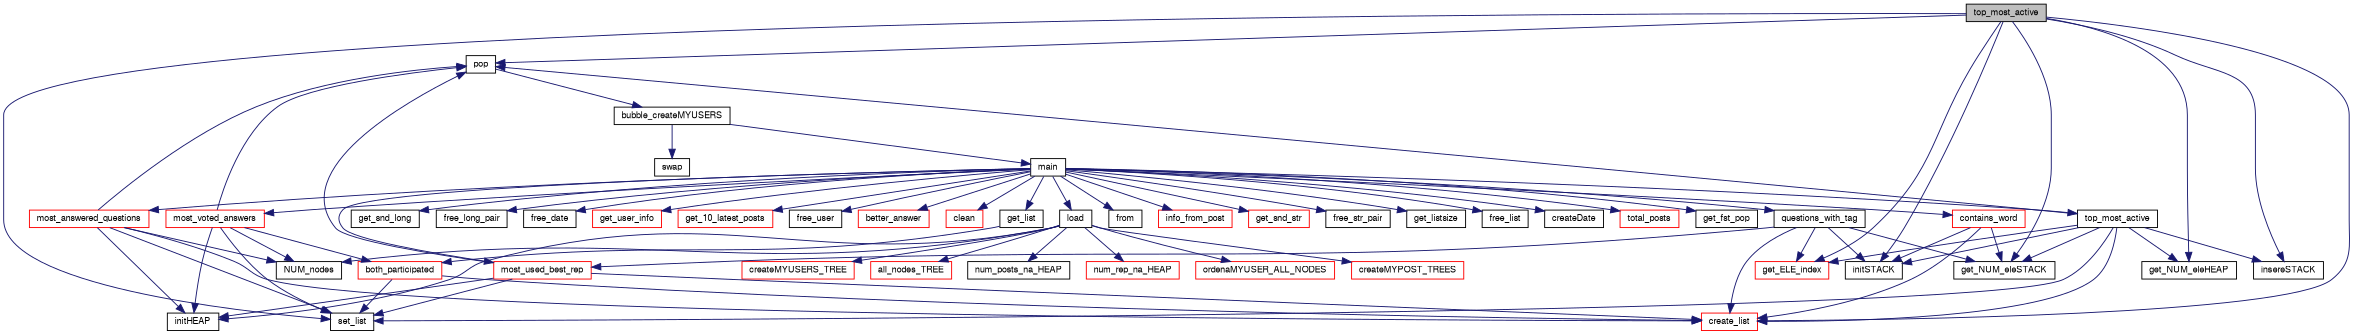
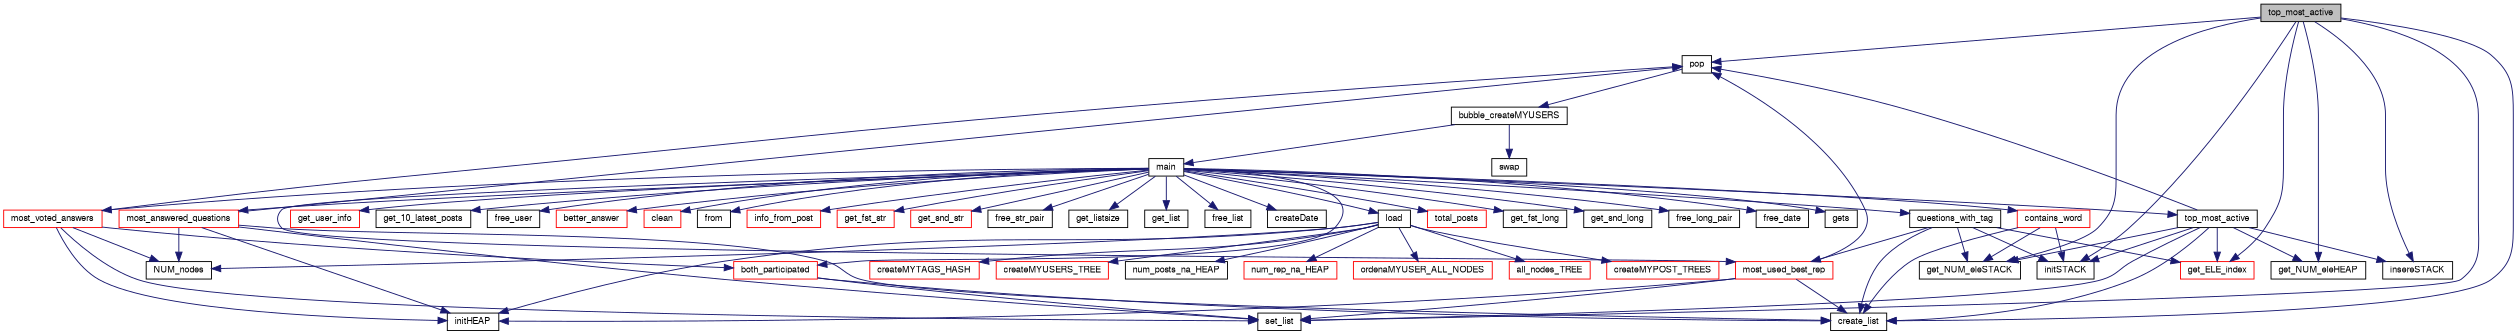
node "get_10_latest_posts": color red -> black
node "get_fst_str": added
node "get_fst_pop": label "get_fst_pop" -> "get_fst_long"
node "gets": added
edge "get_list" -> "both_participated": now "main" -> "both_participated"
node "createMYTAGS_HASH": added
node "create_list": color red -> black
